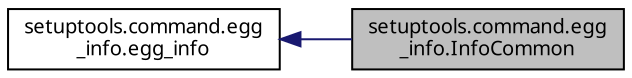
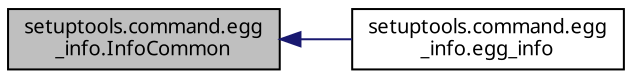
edge "setuptools.command.egg _info.InfoCommon" -> "setuptools.command.egg _info.egg_info": reversed
